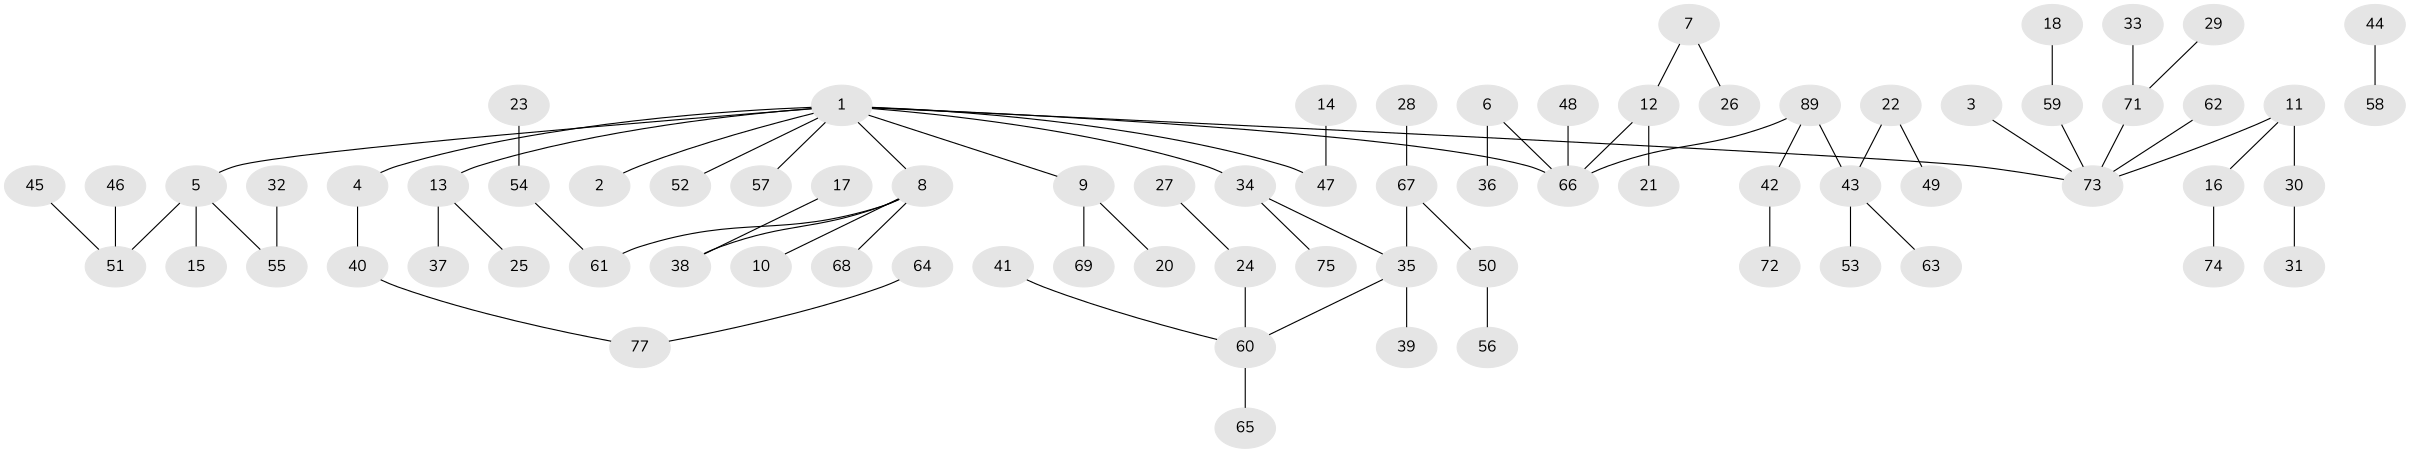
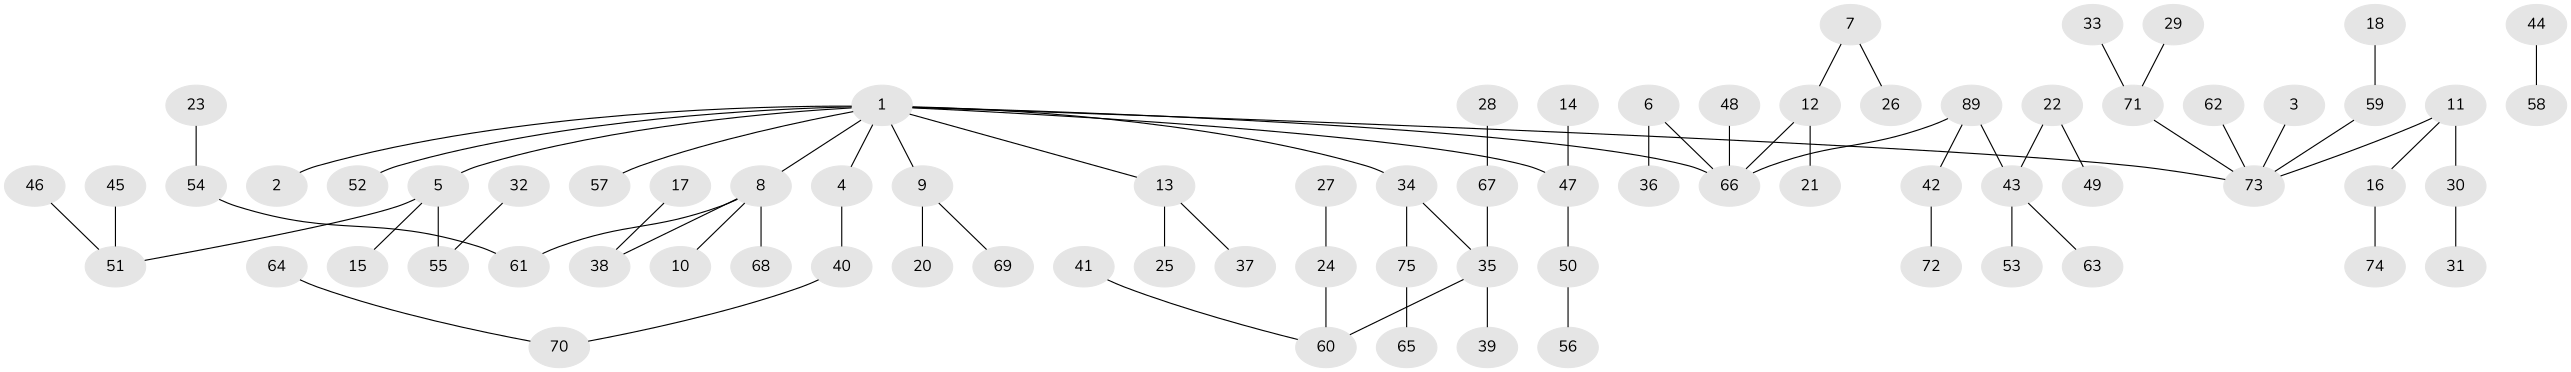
edge "67" -- "50": now "47" -- "50"
node "77": label "77" -> "70"
edge "60" -- "65": now "75" -- "65"
